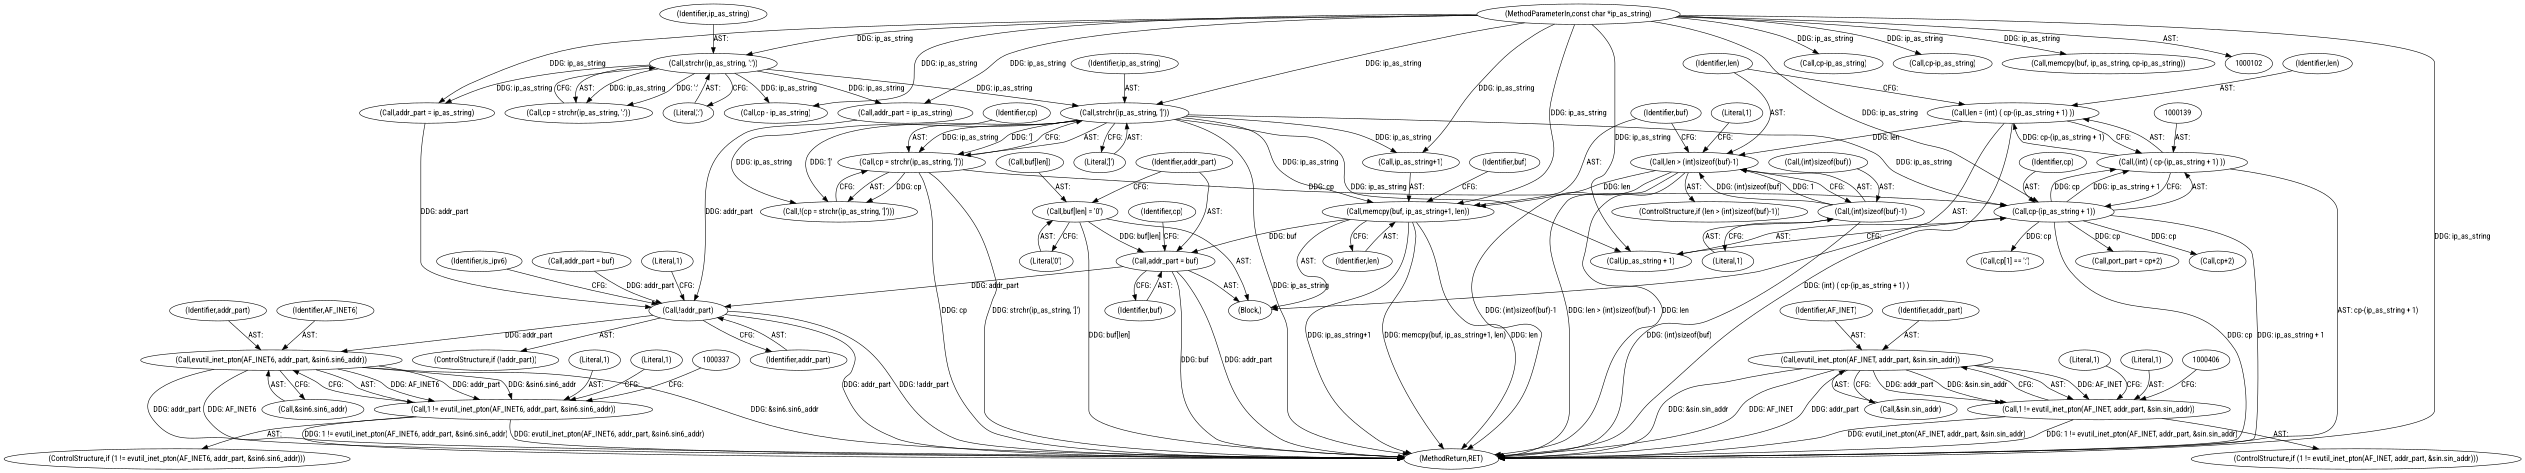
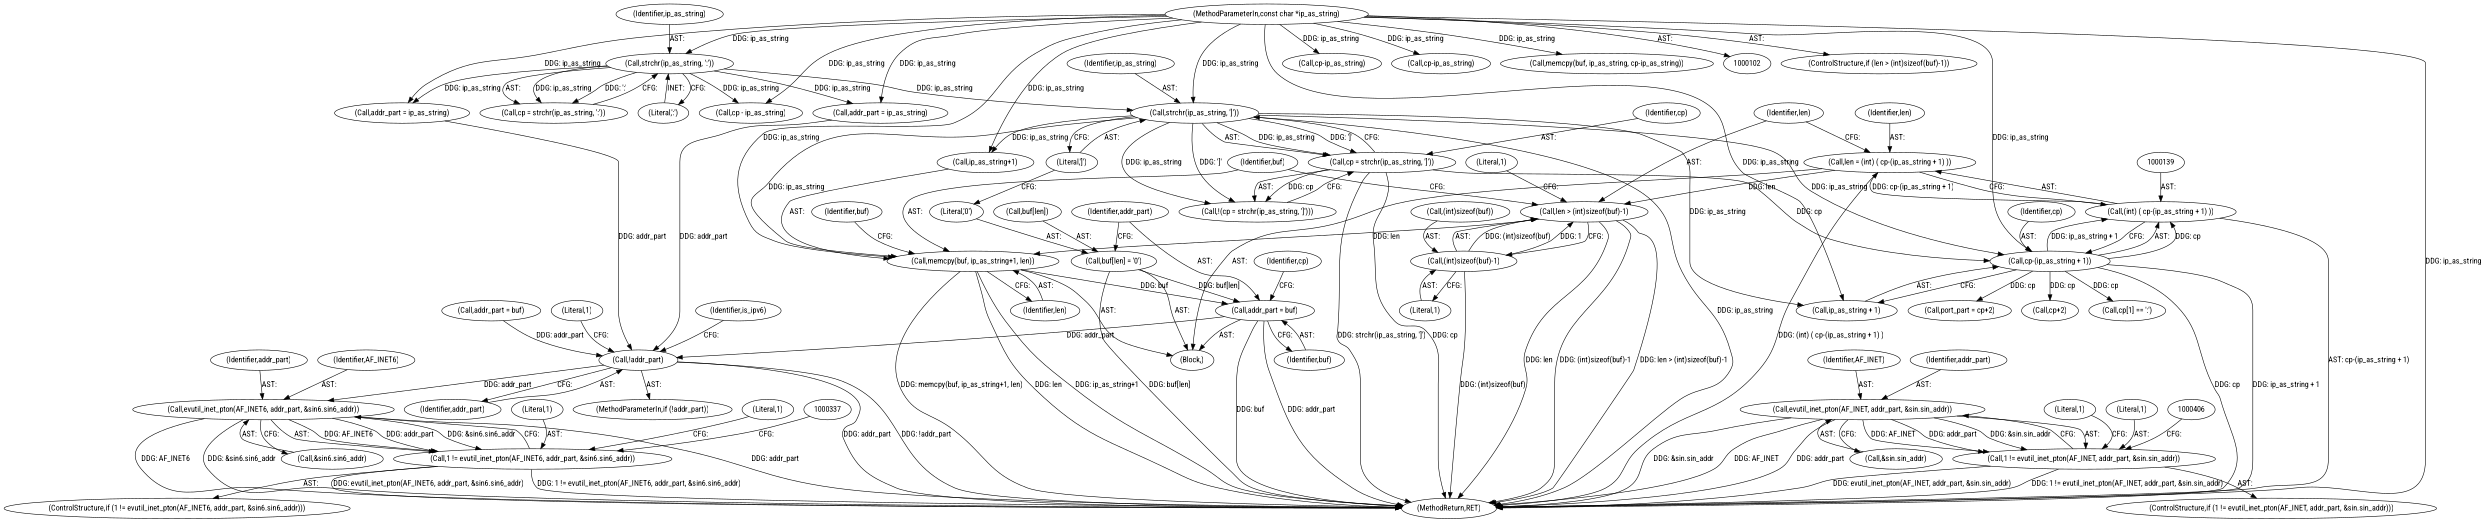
edge "(Literal,':')" -> "(Call,strchr(ip_as_string, ':'))": label "AST: " -> "INET: "
edge "(Call,len > (int)sizeof(buf)-1)" -> "(ControlStructure,if (len > (int)sizeof(buf)-1))": now "(MethodParameterIn,const char *ip_as_string)" -> "(ControlStructure,if (len > (int)sizeof(buf)-1))"
edge "(Call,buf[len] = '0')" -> "(Literal,'0')": now "(Literal,']')" -> "(Literal,'0')"
node "(ControlStructure,if (!addr_part))": label "(ControlStructure,if (!addr_part))" -> "(MethodParameterIn,if (!addr_part))"
